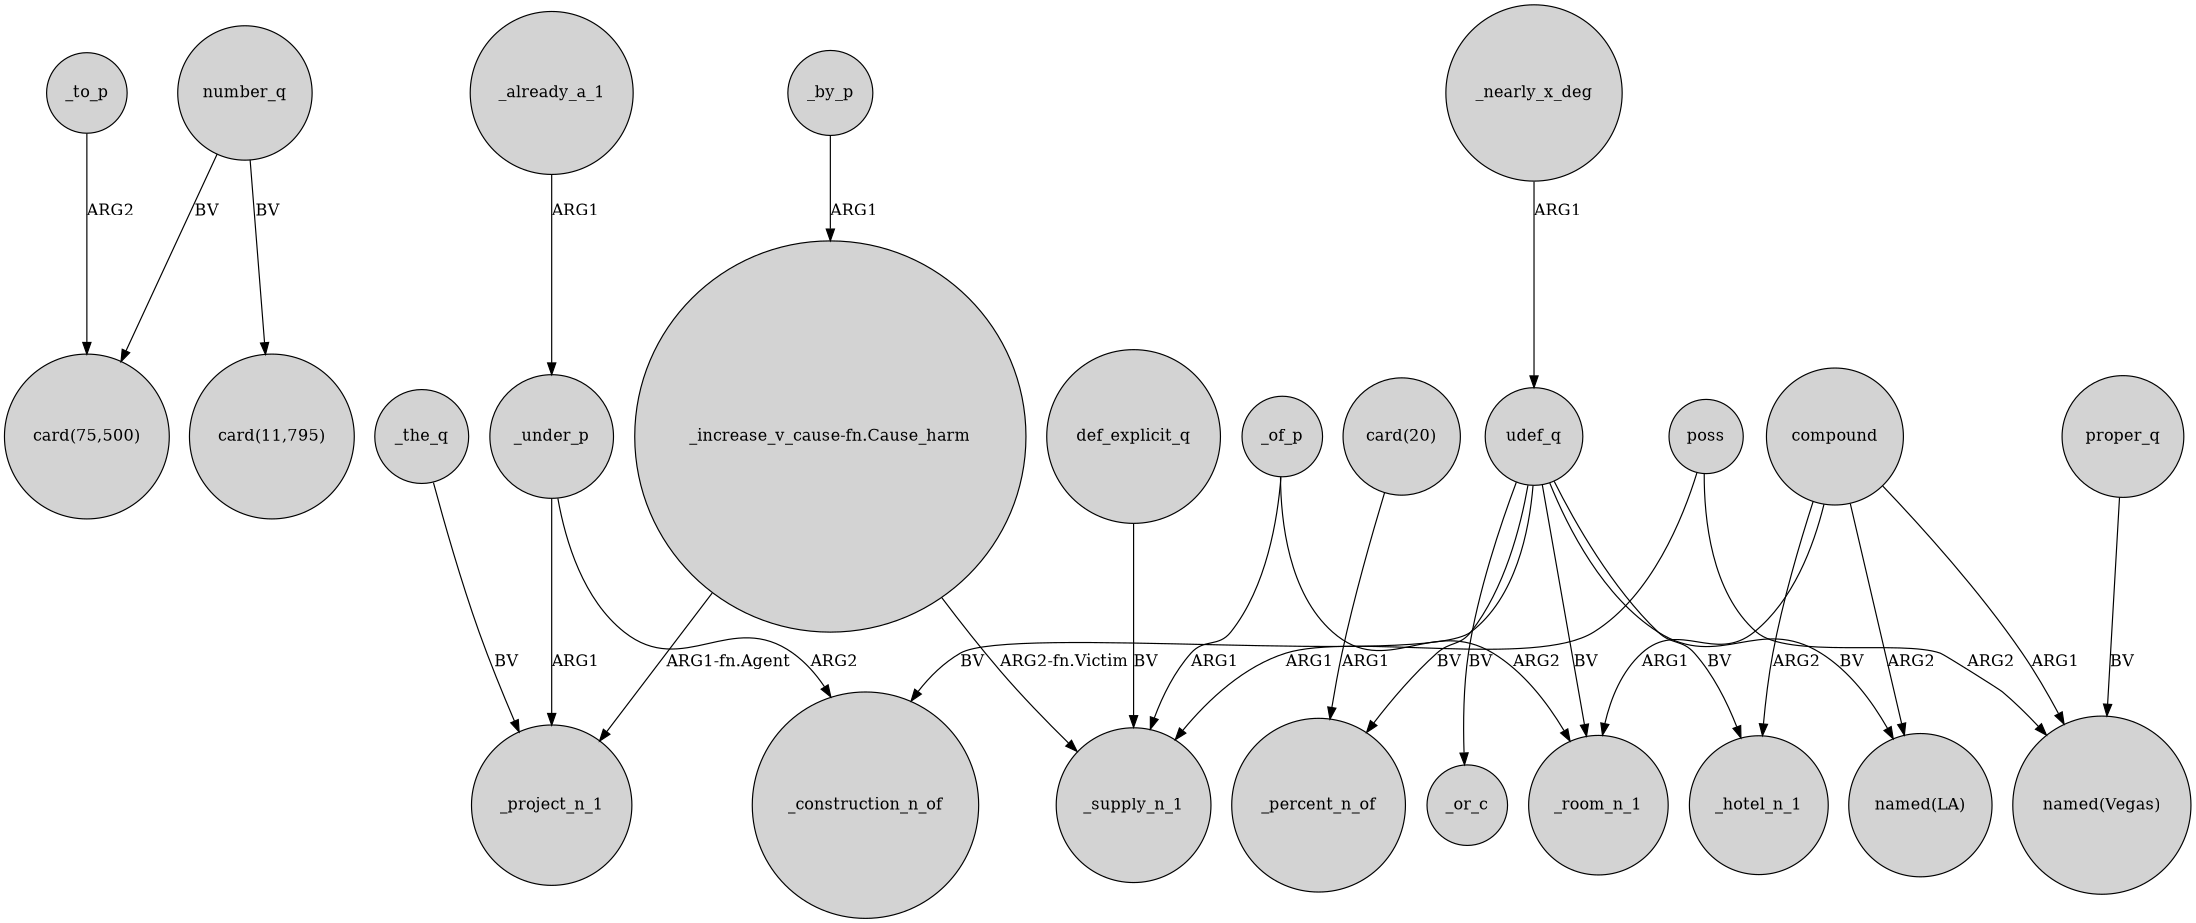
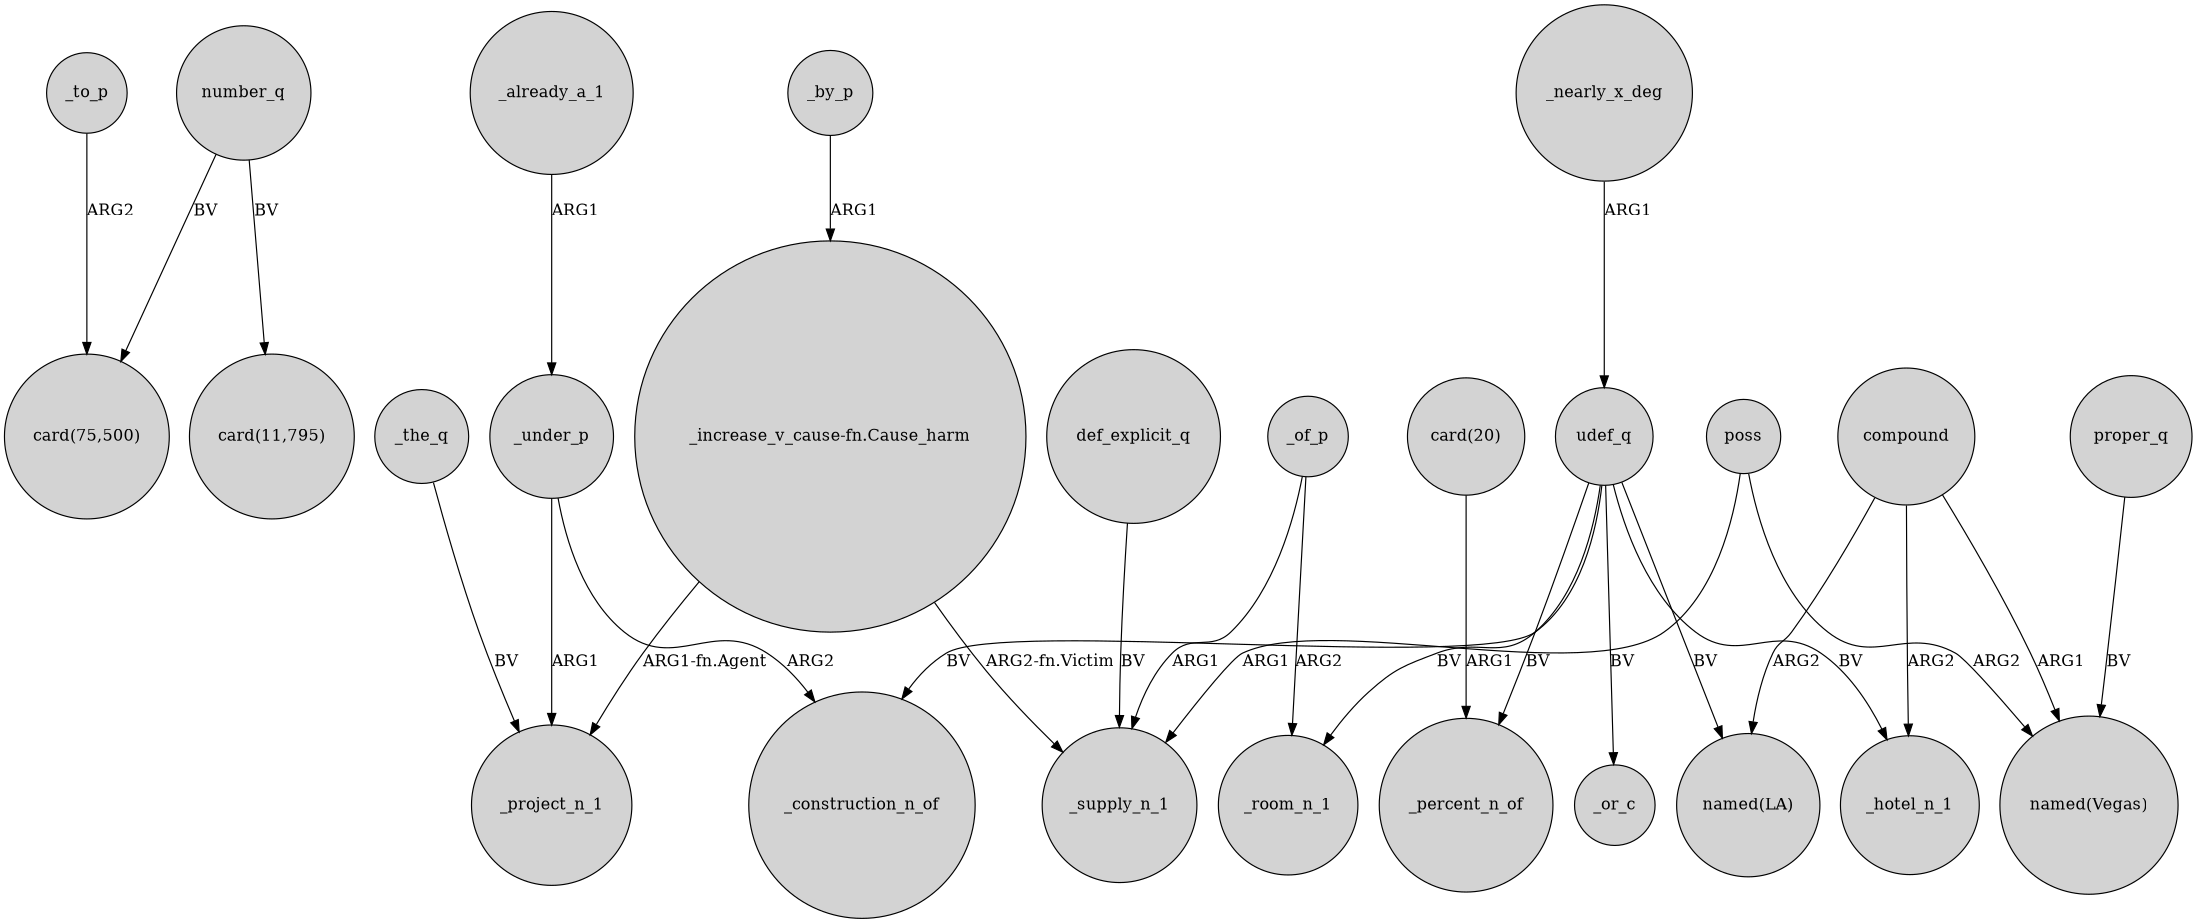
edge "compound" -> "_room_n_1": removed, label "ARG1"
